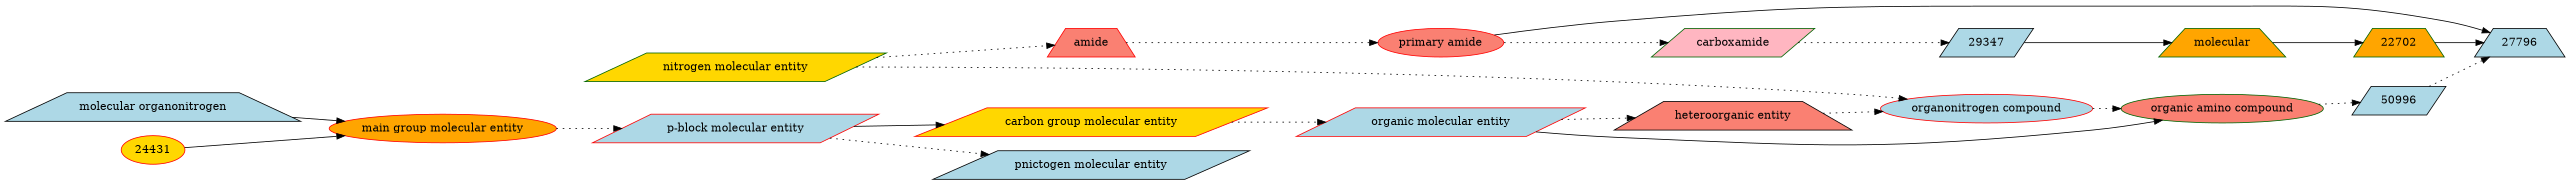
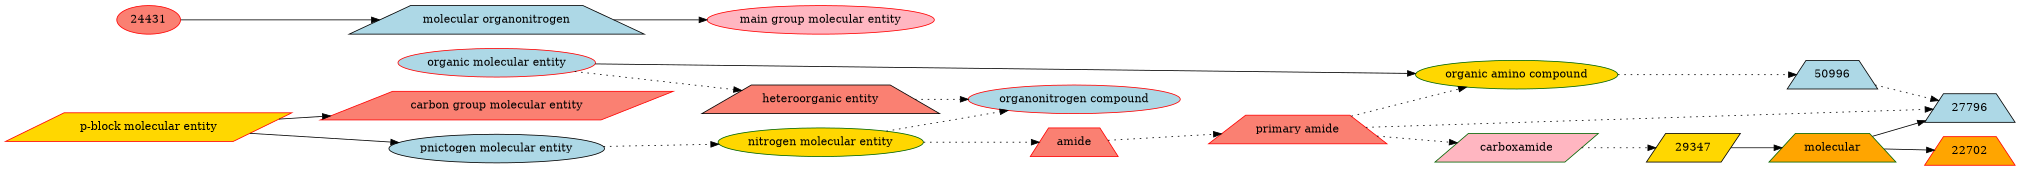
edge "primary amide" -> "27796": style solid -> dotted
node "primary amide": shape ellipse -> trapezium
node "29347": fillcolor lightblue -> gold
node "22702": color darkgreen -> red
edge "22702" -> "27796": now "molecular" -> "27796"
node "nitrogen molecular entity": shape parallelogram -> ellipse
node "50996": shape parallelogram -> trapezium
edge "organonitrogen compound" -> "organic amino compound": now "primary amide" -> "organic amino compound"
node "organic amino compound": fillcolor salmon -> gold
node "carbon group molecular entity": fillcolor gold -> salmon
edge "carbon group molecular entity" -> "organic molecular entity": removed
node "organic molecular entity": shape parallelogram -> ellipse
node "main group molecular entity": fillcolor orange -> lightpink
edge "main group molecular entity" -> "p-block molecular entity": removed
node "p-block molecular entity": fillcolor lightblue -> gold
edge "24431" -> "main group molecular entity": now "24431" -> "molecular organonitrogen"
edge "pnictogen molecular entity" -> "nitrogen molecular entity": added
edge "p-block molecular entity" -> "pnictogen molecular entity": style dotted -> solid
node "24431": fillcolor gold -> salmon
node "pnictogen molecular entity": shape parallelogram -> ellipse
